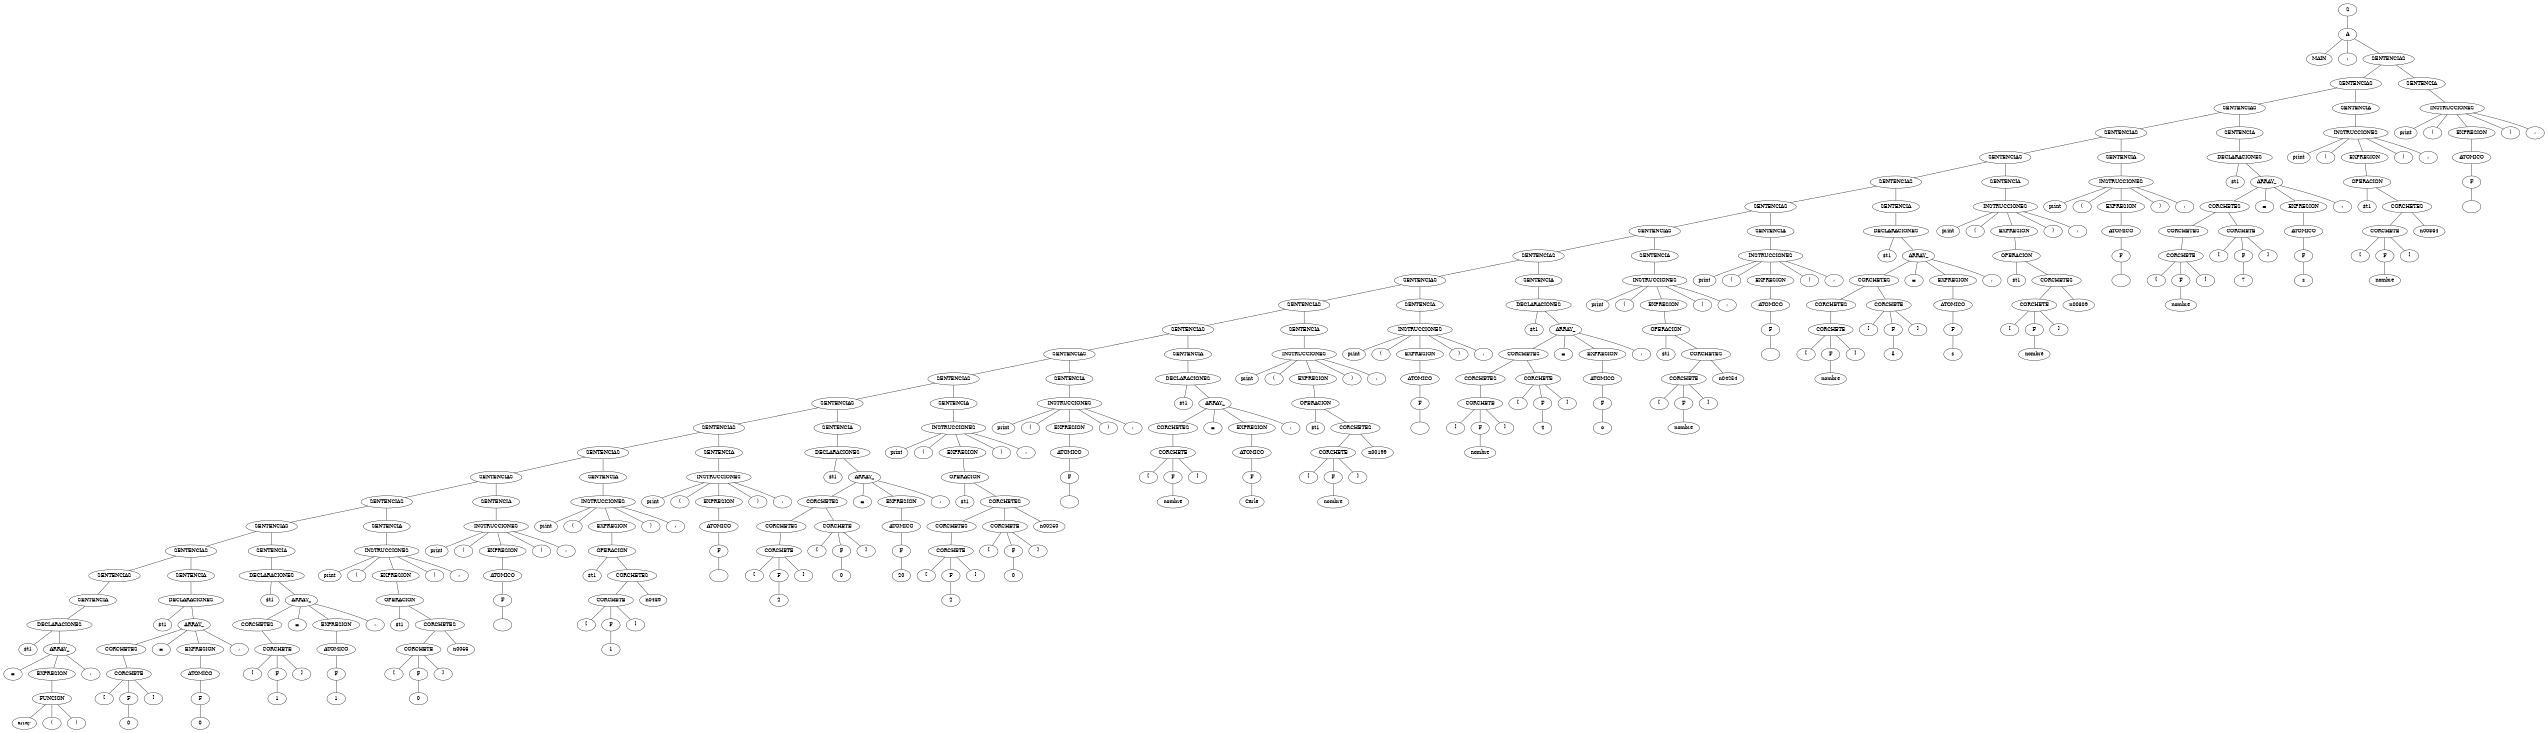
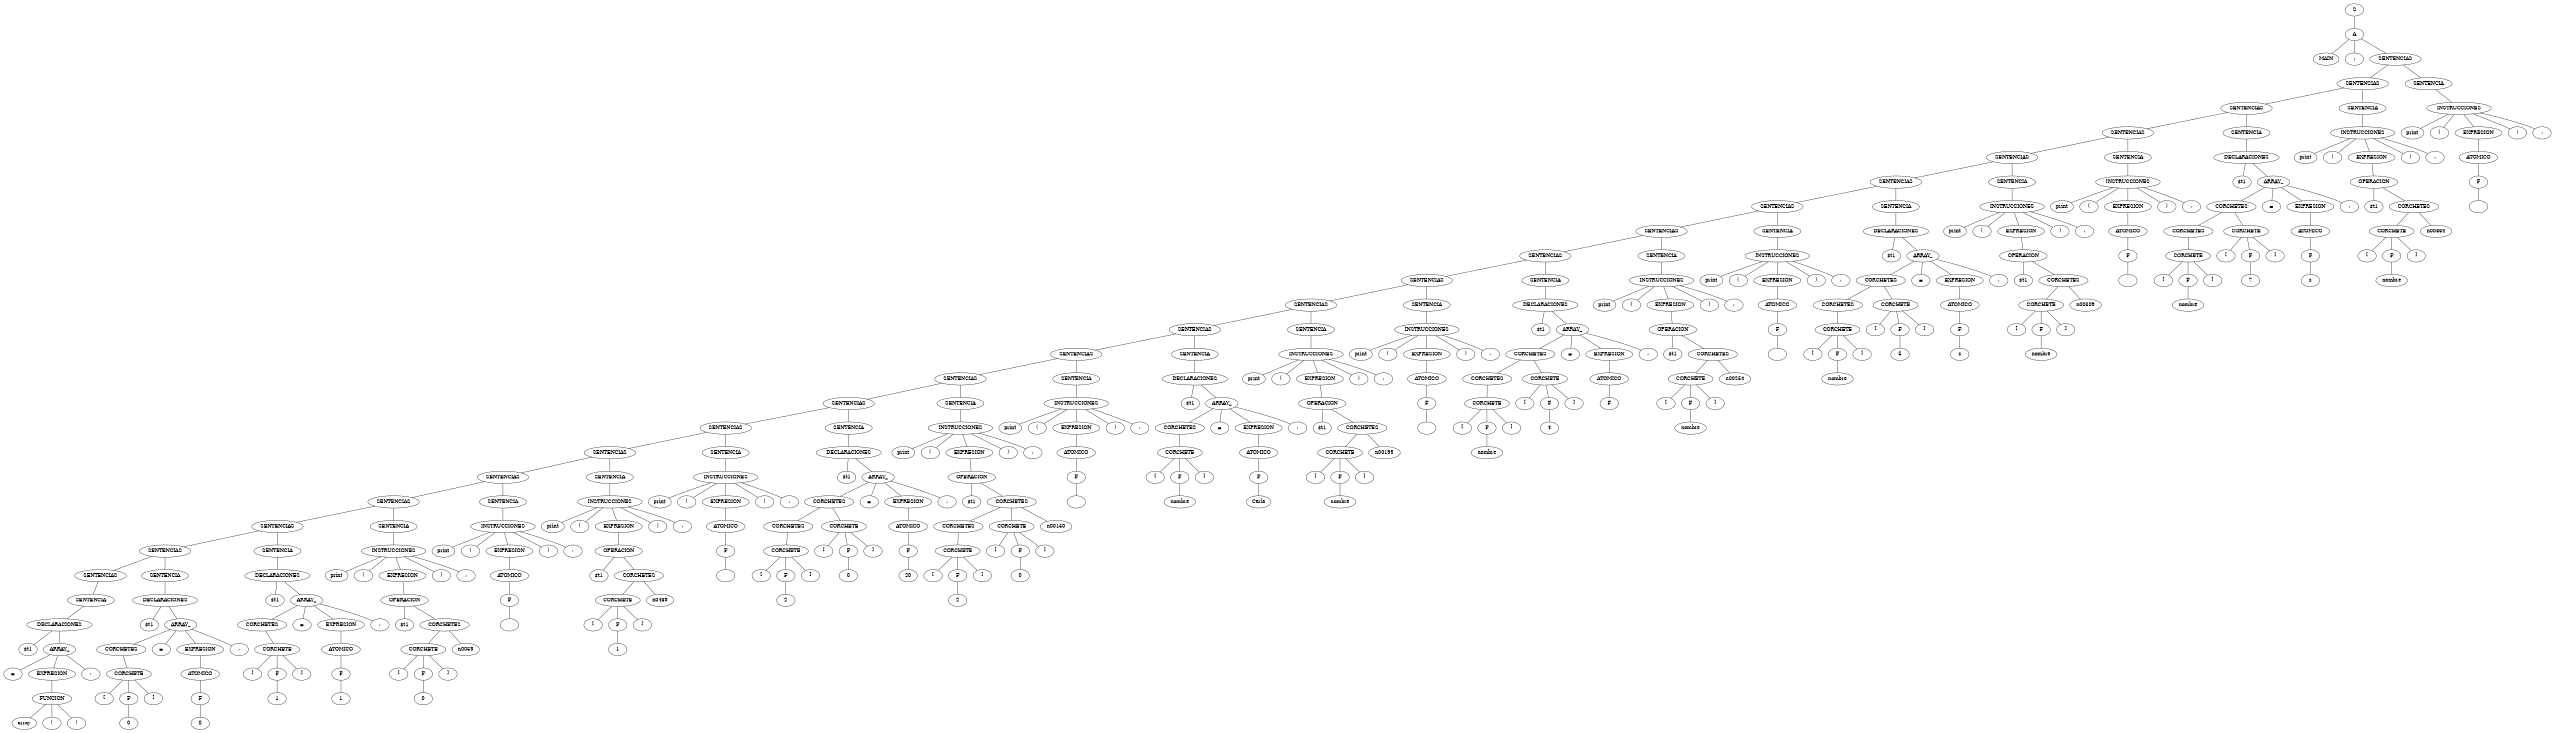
node "n04254": label "n04254" -> "n00254"
node "o": removed
node "n00250": label "n00250" -> "n00150"
node "n0056": label "n0056" -> "n0059"
